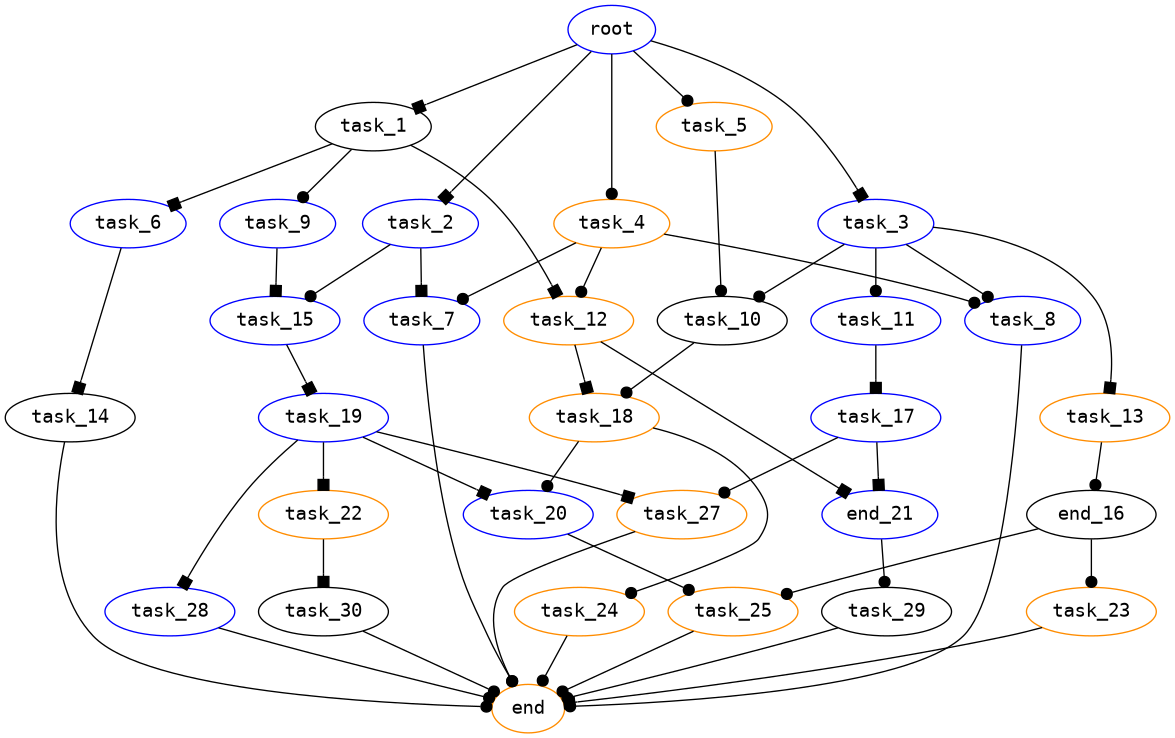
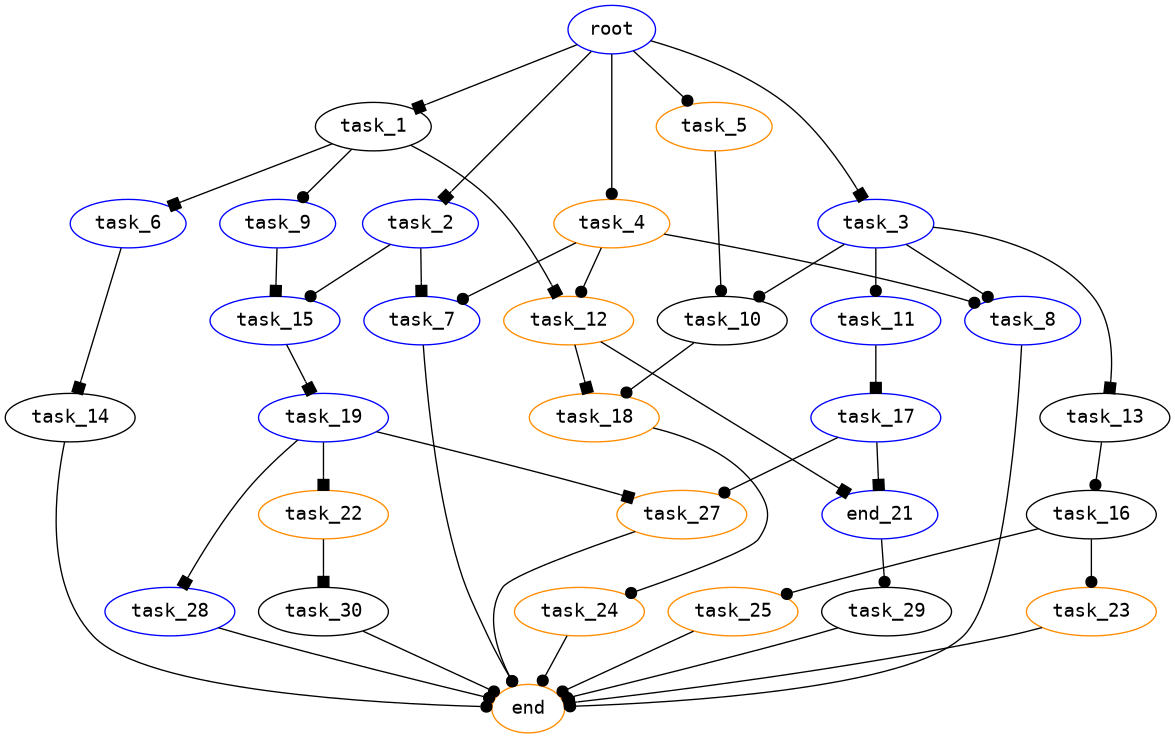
node "task_13": color darkorange -> black
node "task_20": removed
node "end_16": label "end_16" -> "task_16"
